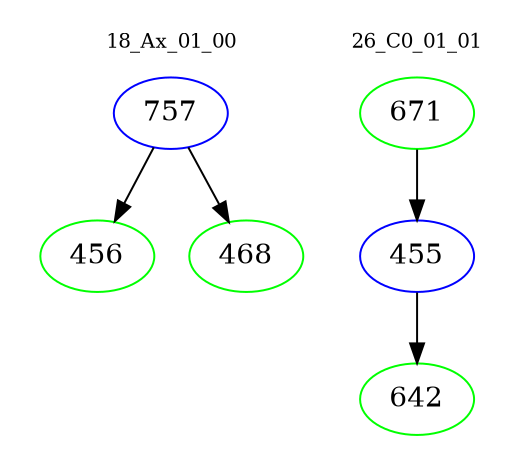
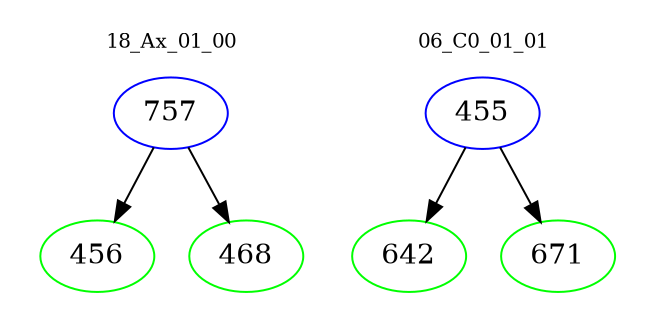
cluster "26_C0_01_01": label "26_C0_01_01" -> "06_C0_01_01"
edge "671" -> "455": reversed
